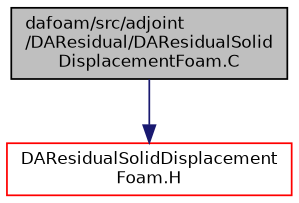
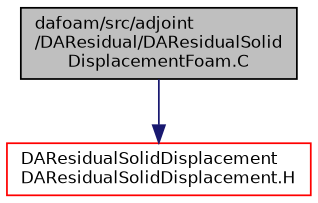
node "DAResidualSolidDisplacement Foam.H": label "DAResidualSolidDisplacement Foam.H" -> "DAResidualSolidDisplacement DAResidualSolidDisplacement.H"
